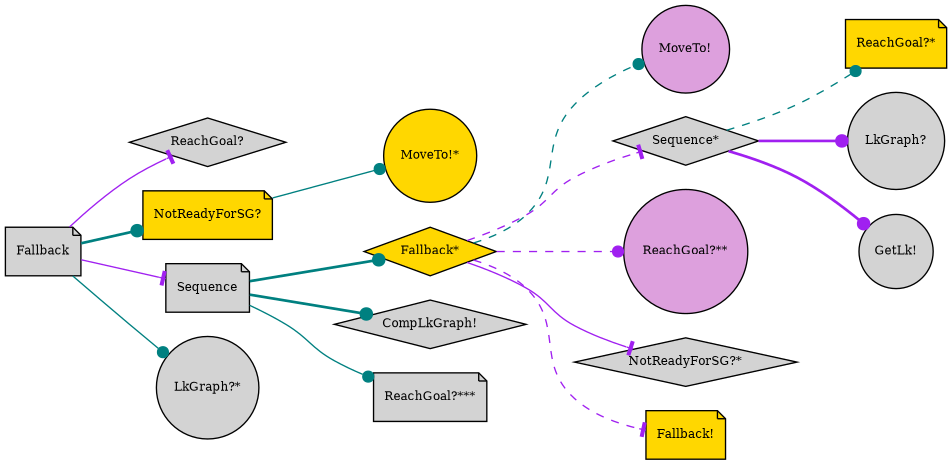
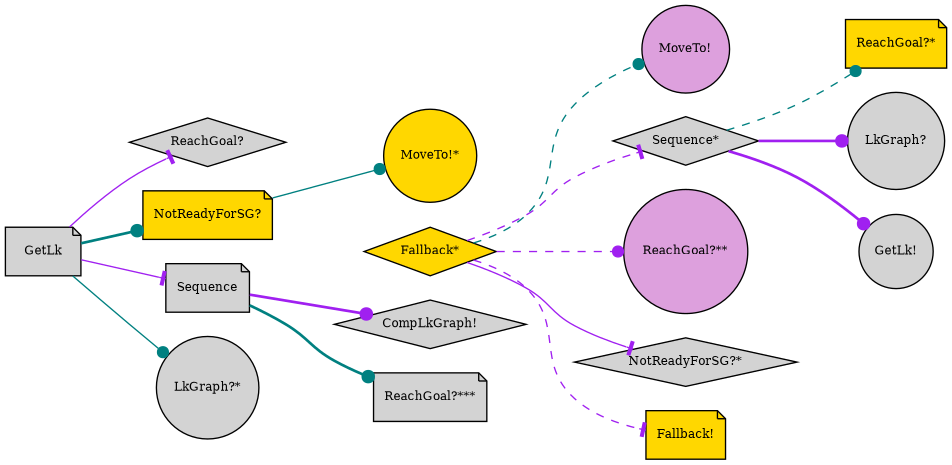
node "Fallback": label "Fallback" -> "GetLk"
edge "Sequence" -> "Fallback*": removed
edge "Sequence" -> "CompLkGraph!": color teal -> purple
edge "Sequence" -> "ReachGoal?***": style solid -> bold
